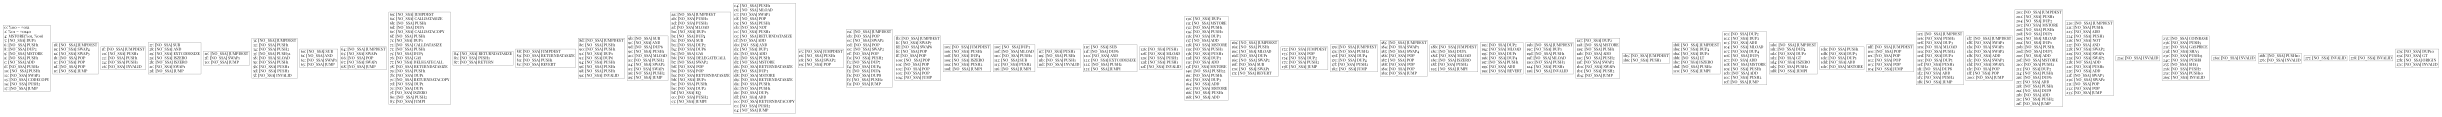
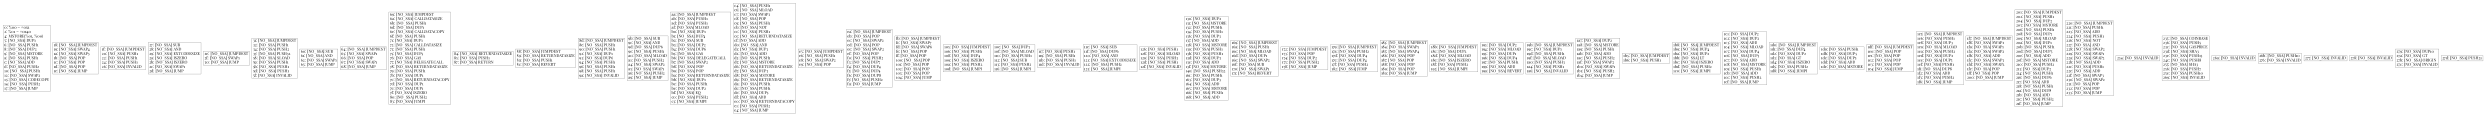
node "27d: [NO_SSA] PUSH21": added
